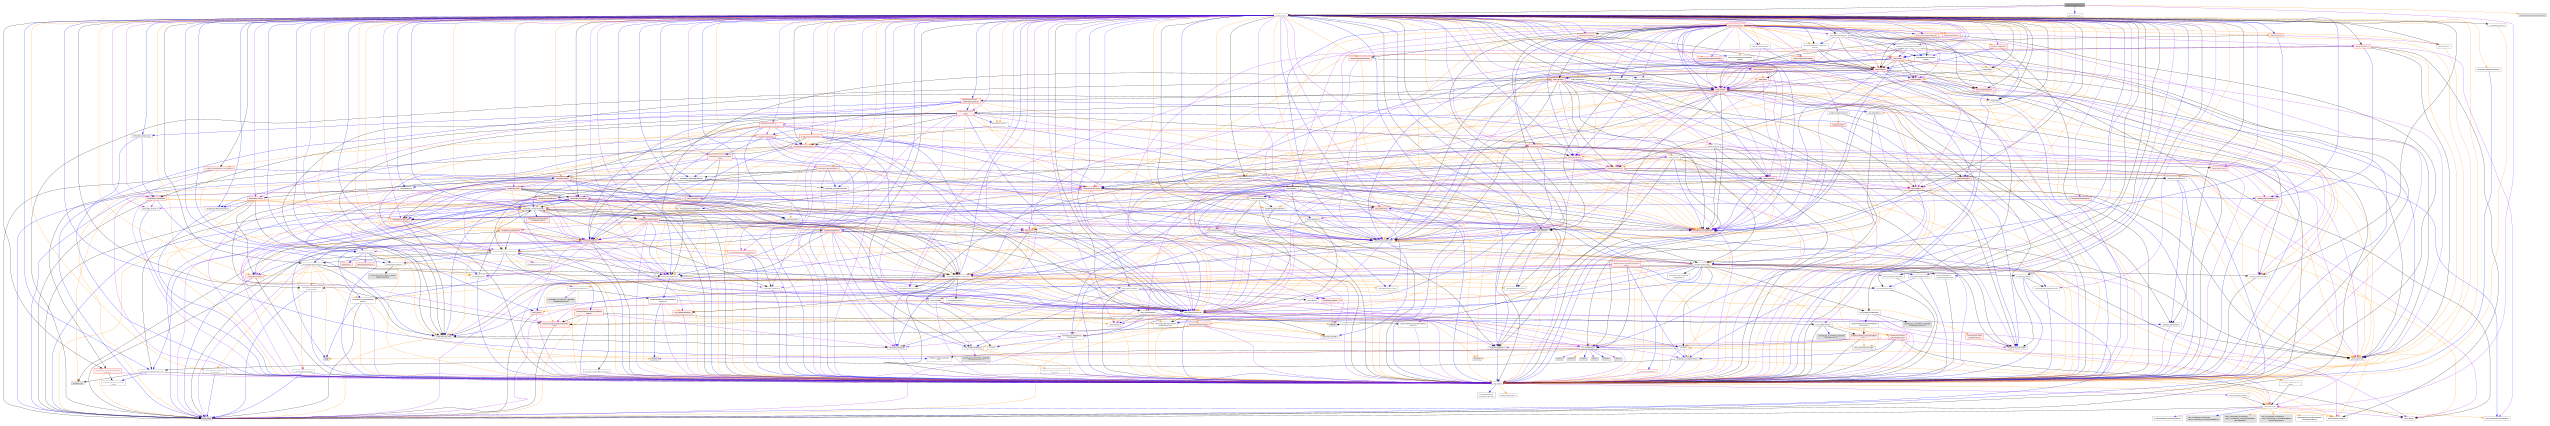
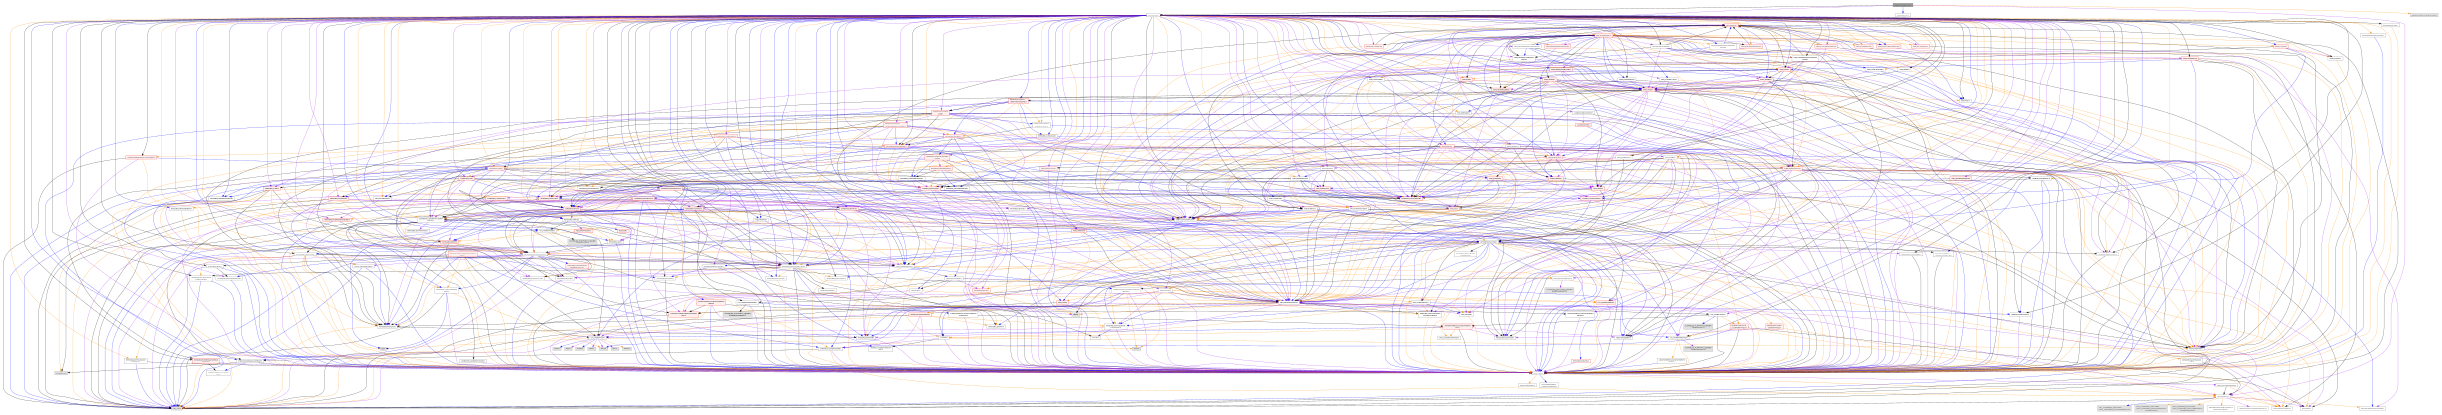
edge "Math/UnrealMath.h" -> "Math/Matrix.h": reversed
edge "Containers/Set.h" -> "Templates/Function.h": removed
edge "Templates/UnrealTemplate.h" -> "Containers/SparseArray.h": reversed
edge "Containers/EnumAsByte.h" -> "CoreTypes.h": now "UObject/ScriptDelegates.h" -> "CoreTypes.h"
